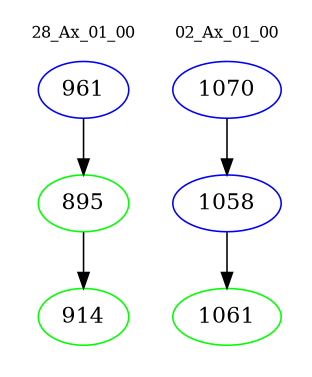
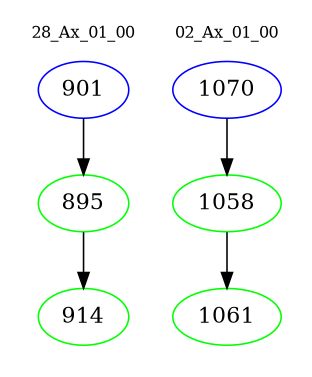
node "961": label "961" -> "901"
node "1058": color blue -> green
